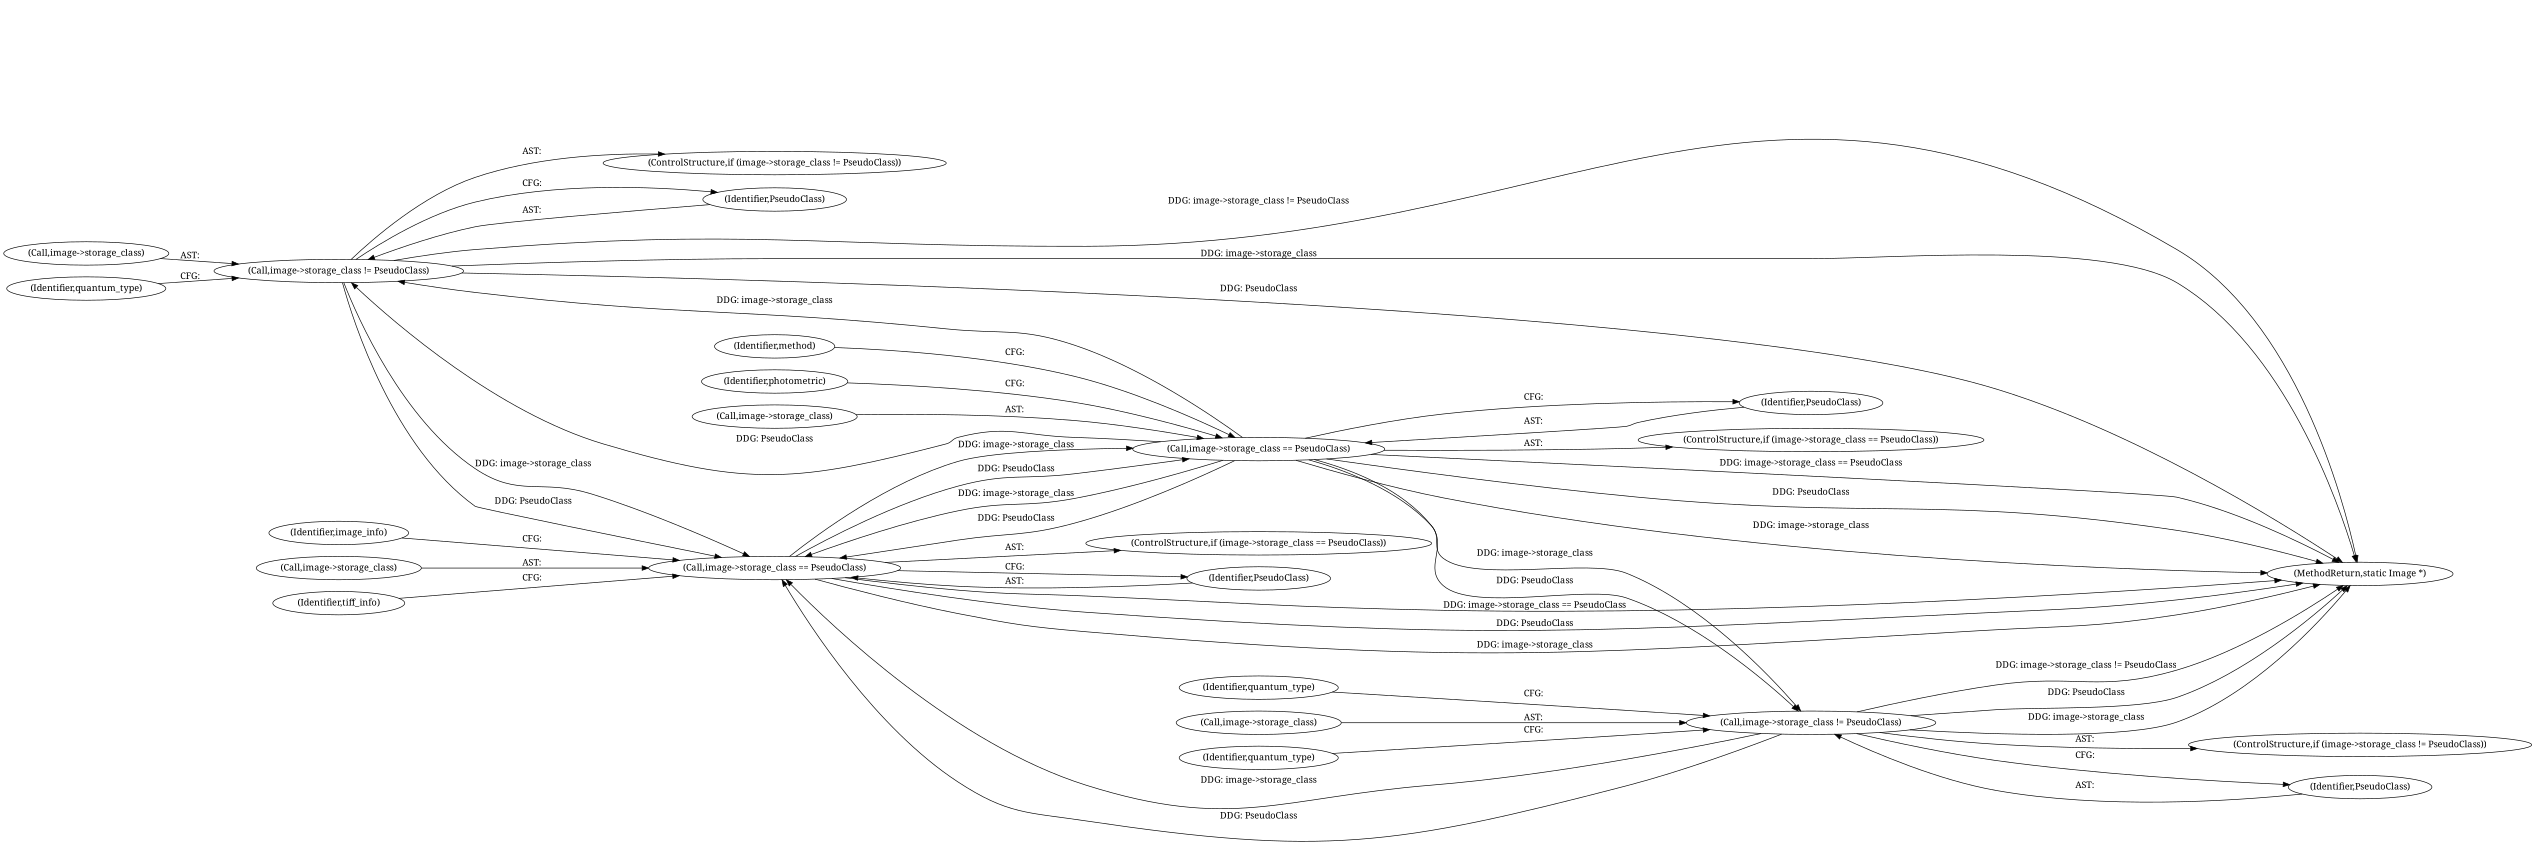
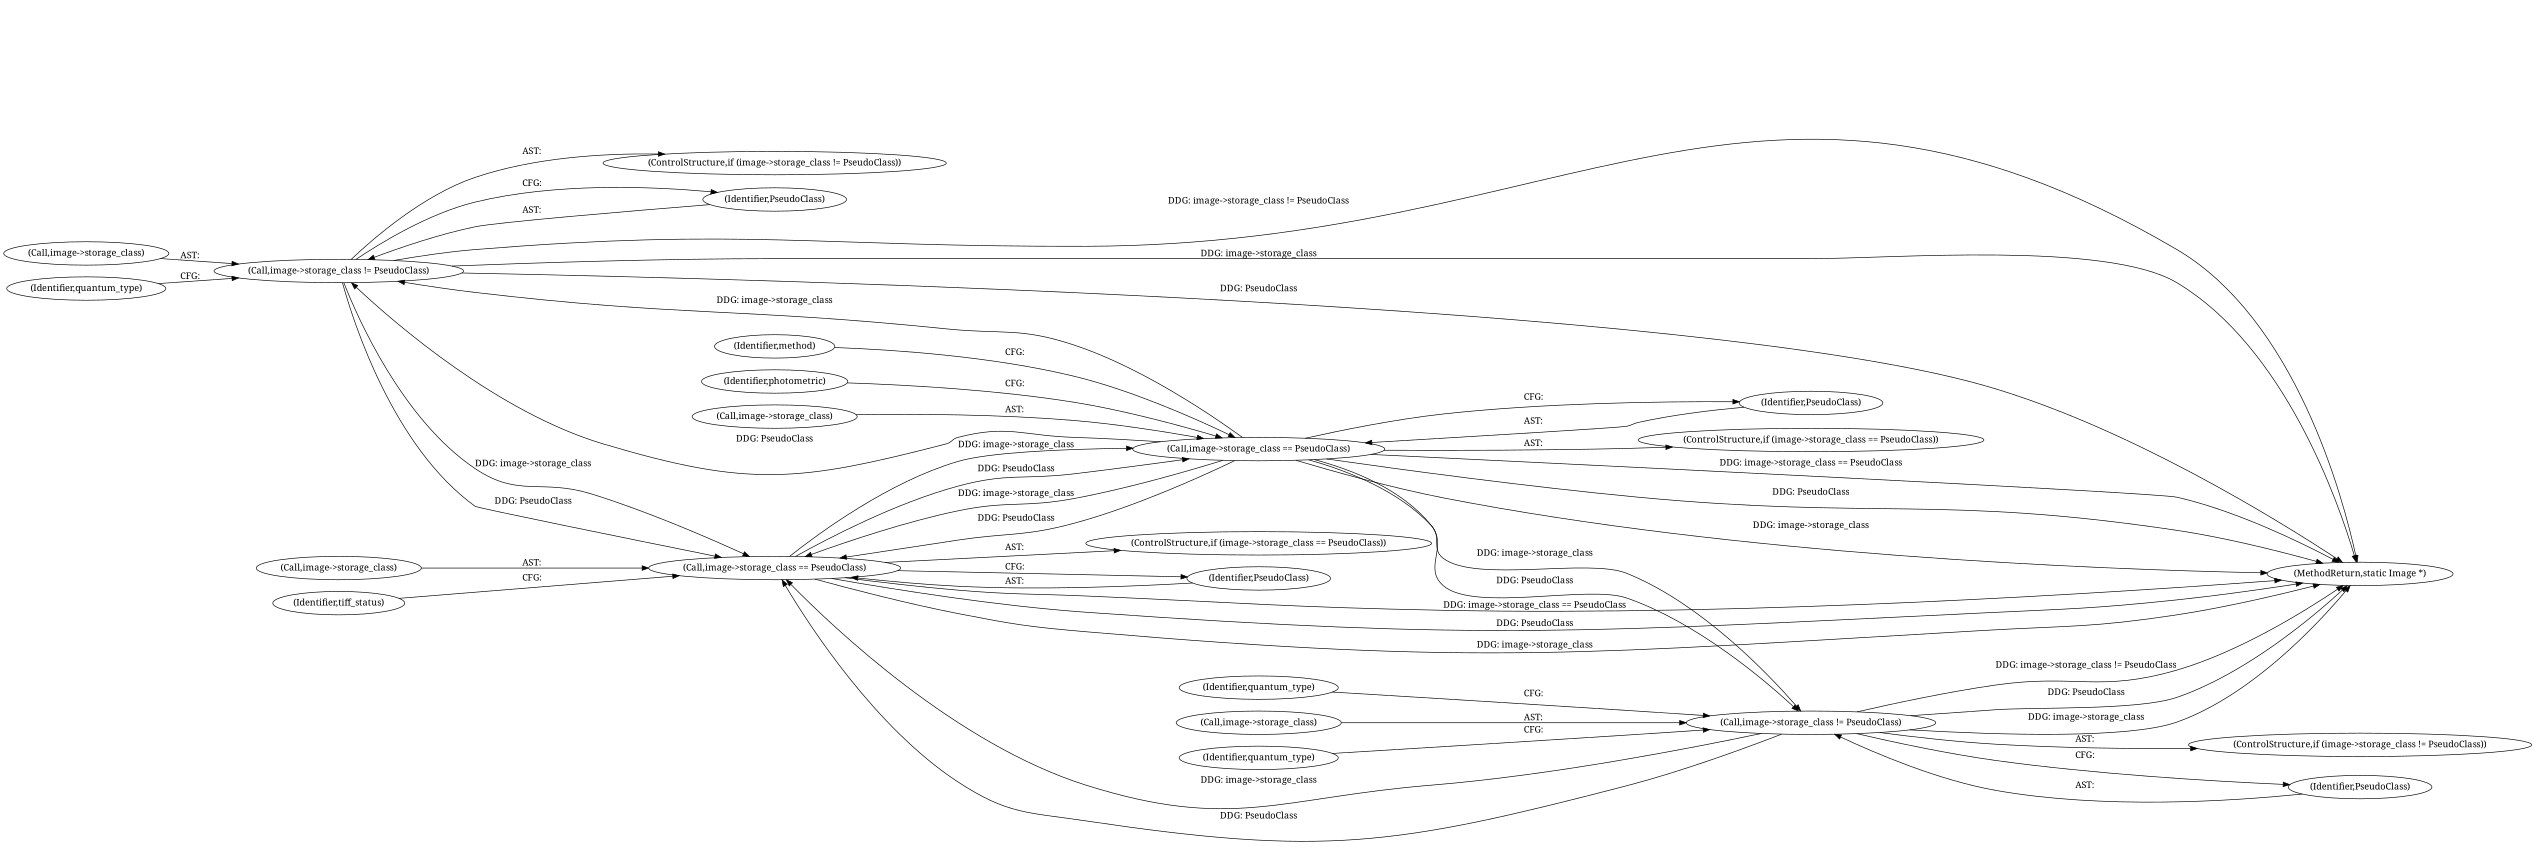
node "(Identifier,image_info)": removed
node "(Identifier,tiff_info)": label "(Identifier,tiff_info)" -> "(Identifier,tiff_status)"
